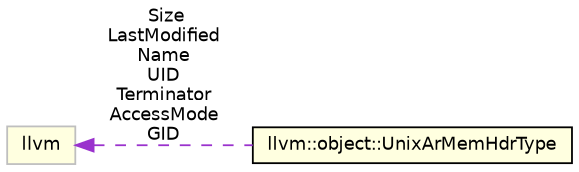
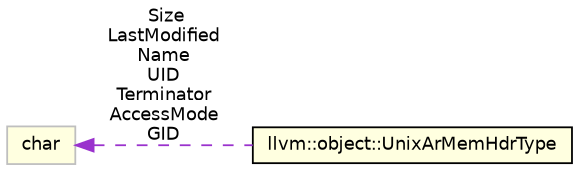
node "llvm": label "llvm" -> "char"
